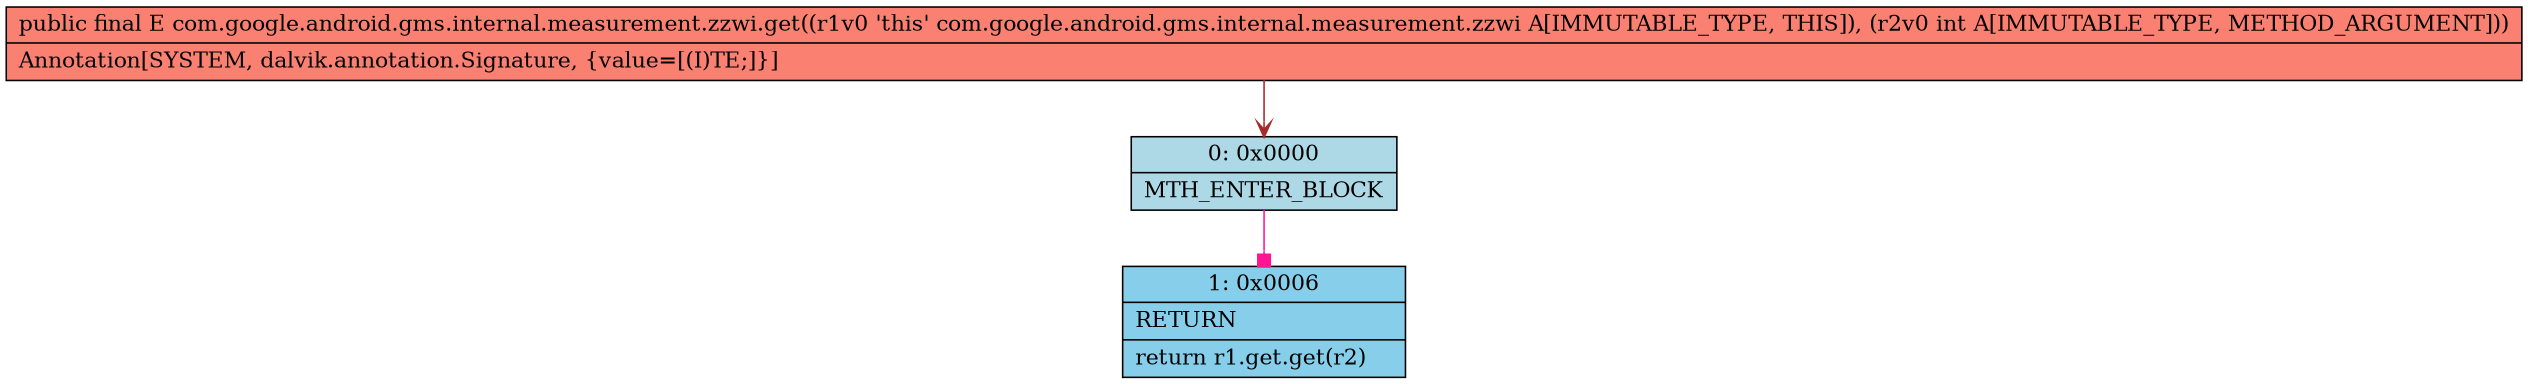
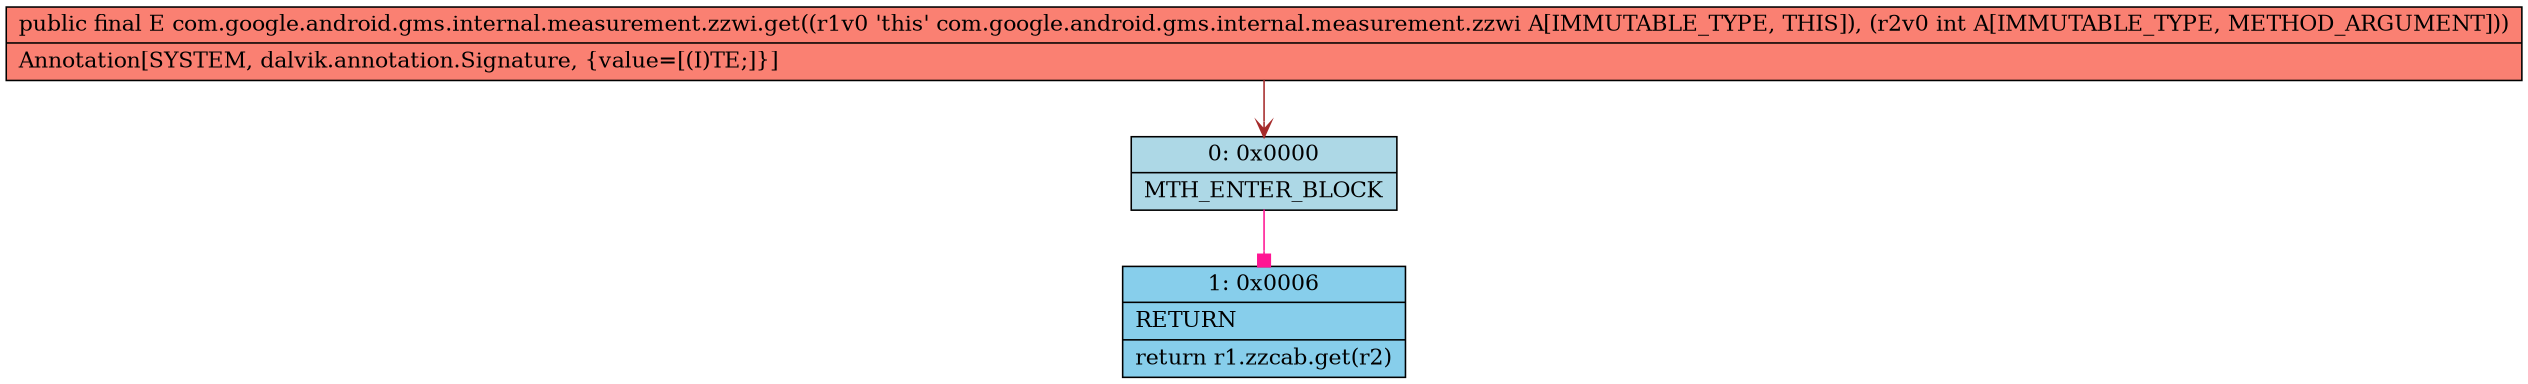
node "1: 0x0006": text "return r1.get.get(r2)" -> "return r1.zzcab.get(r2)"
